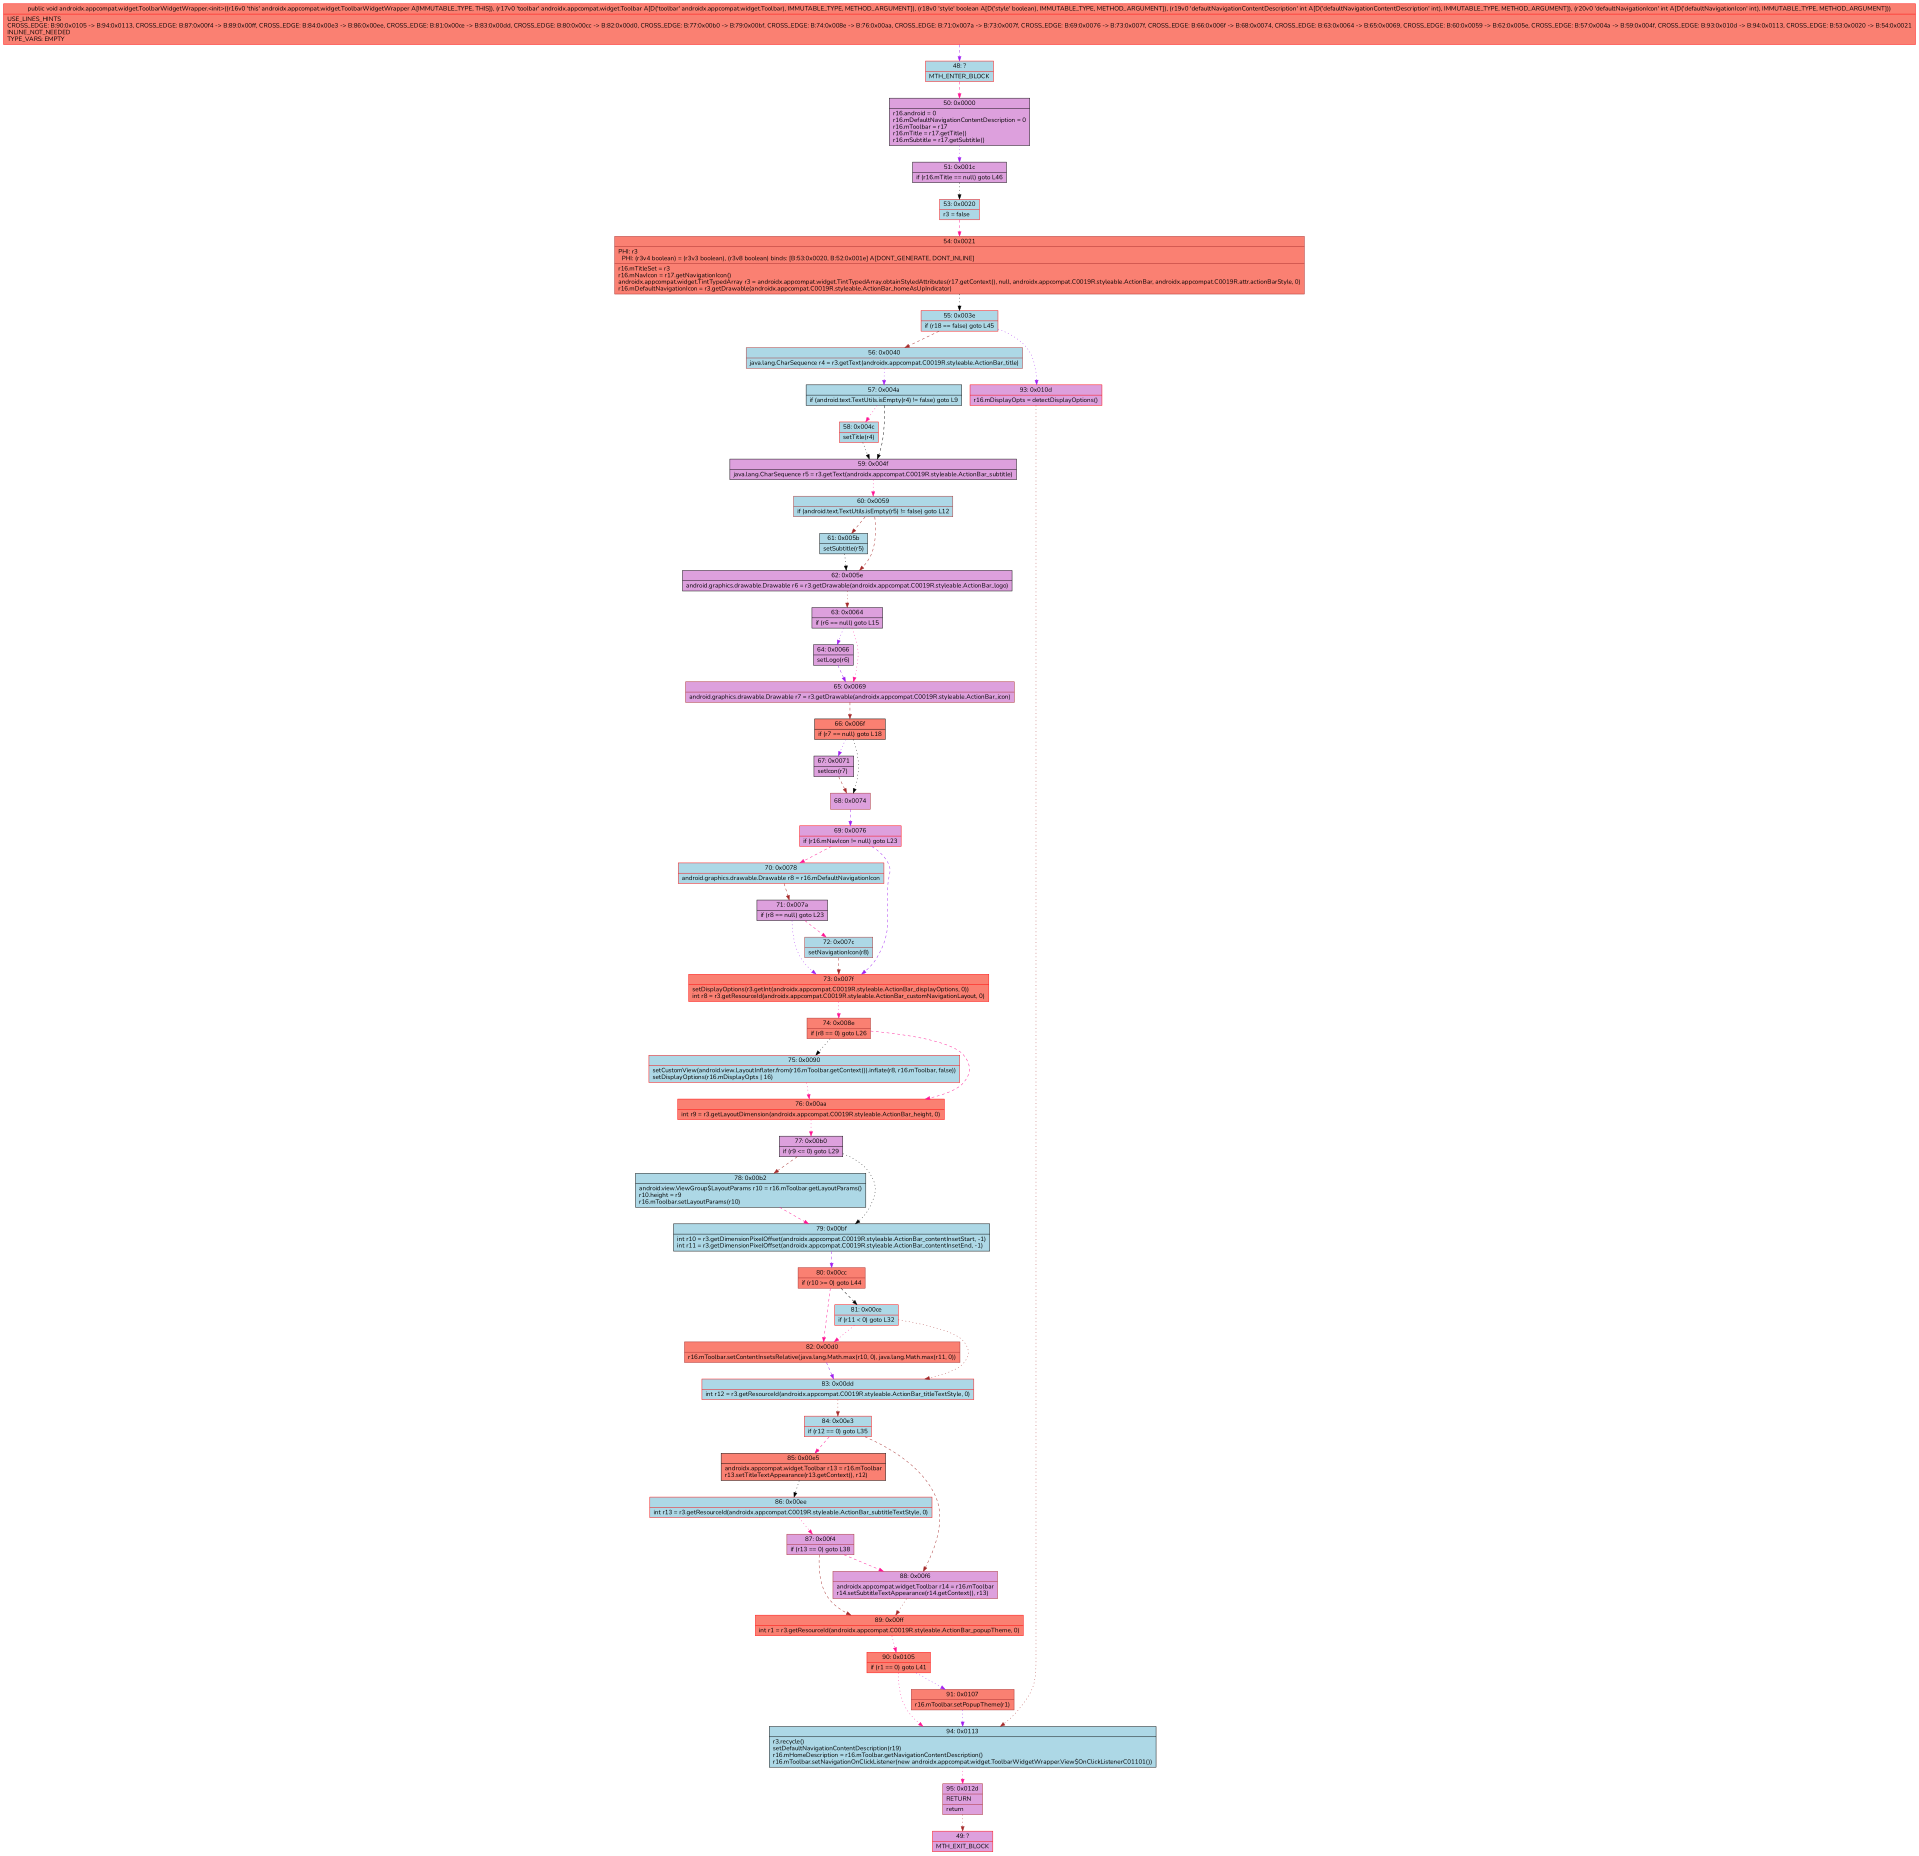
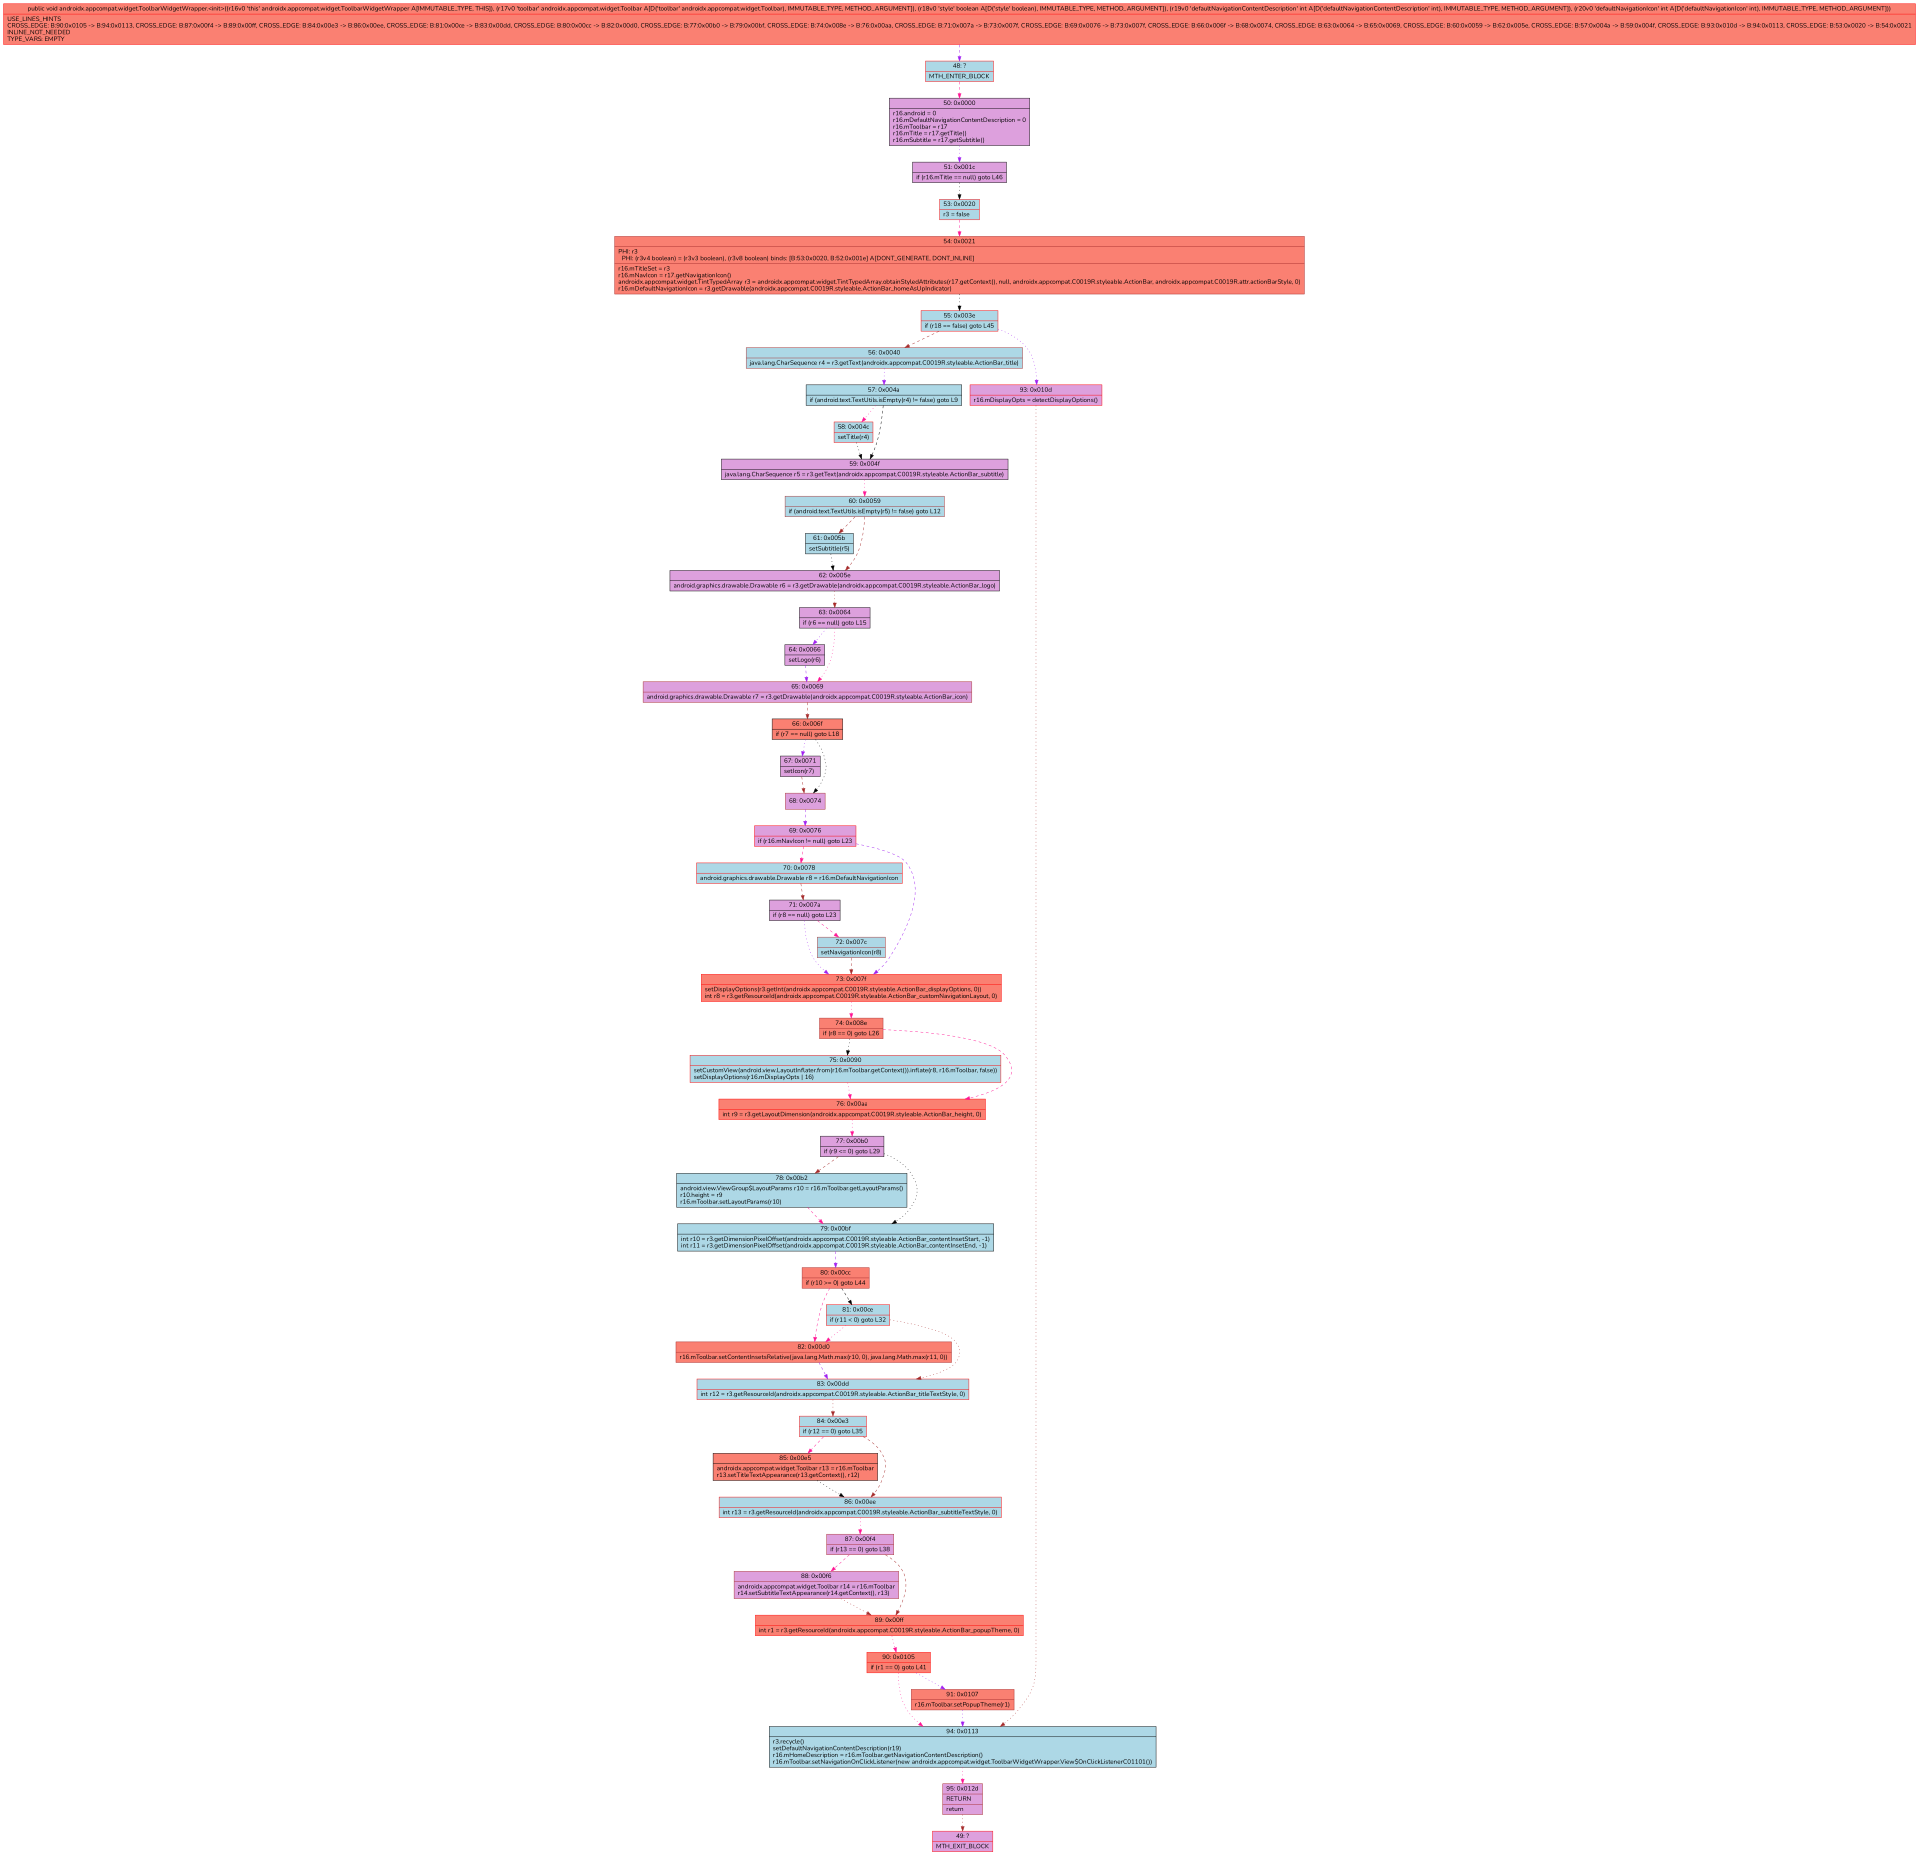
edge "84: 0x00e3" -> "88: 0x00f6": now "84: 0x00e3" -> "86: 0x00ee"
